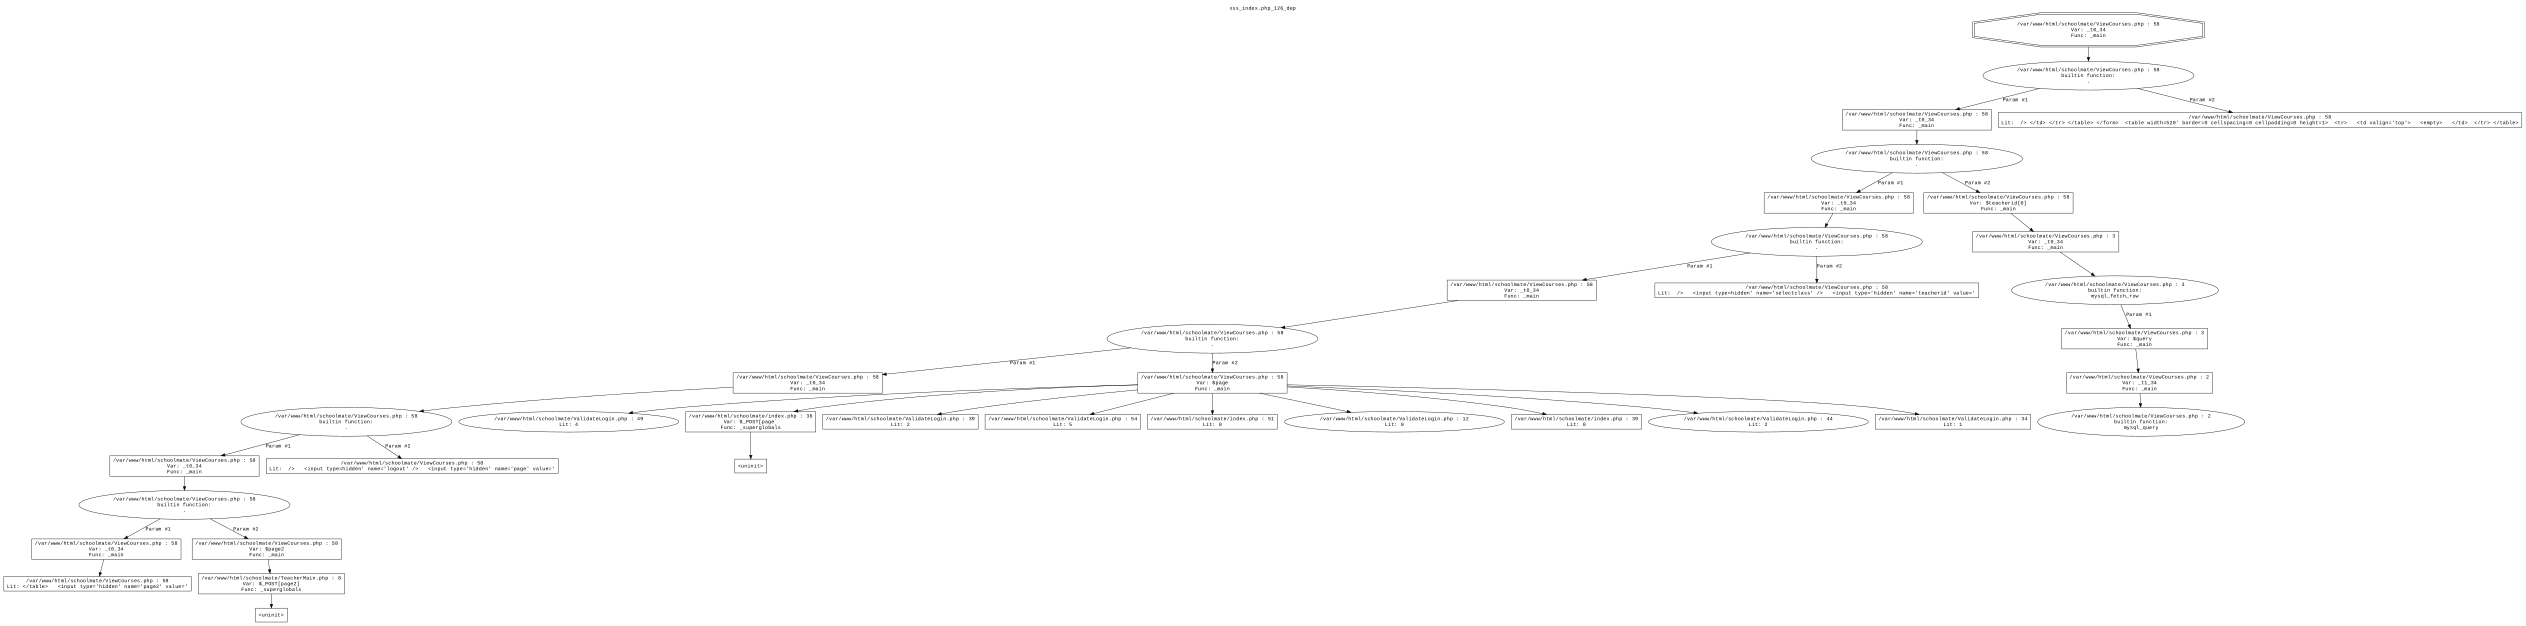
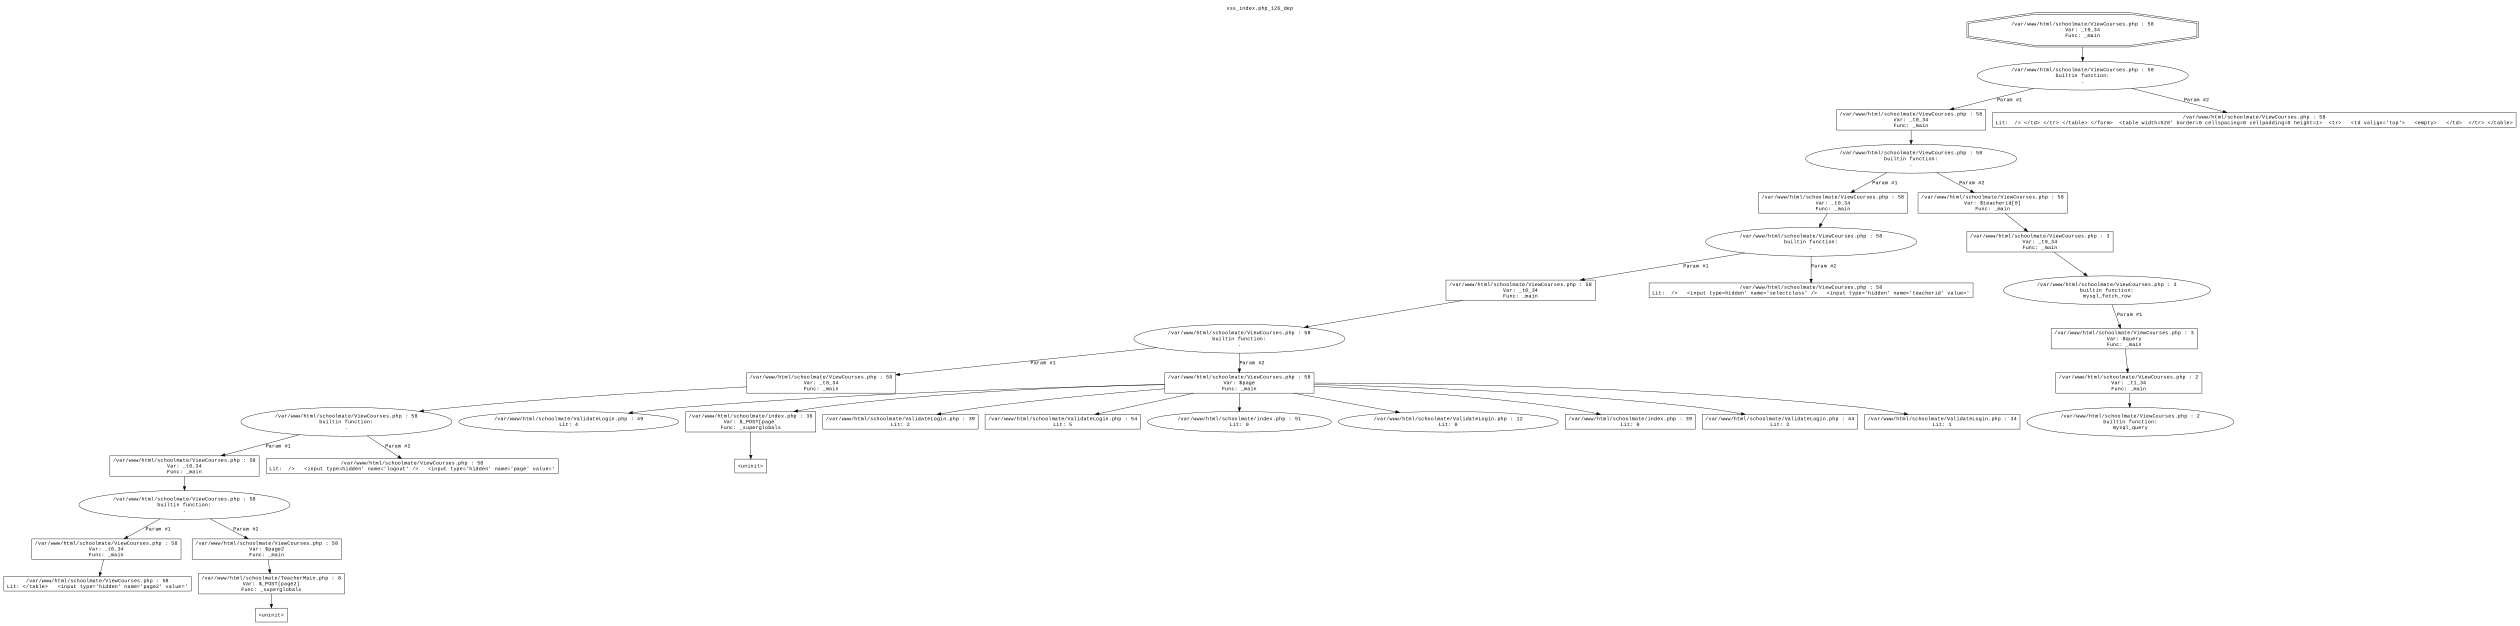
node "/var/www/html/schoolmate/index.php : 51 Lit: 0": shape box -> ellipse
node "/var/www/html/schoolmate/ValidateLogin.php : 44 Lit: 2": shape ellipse -> box
